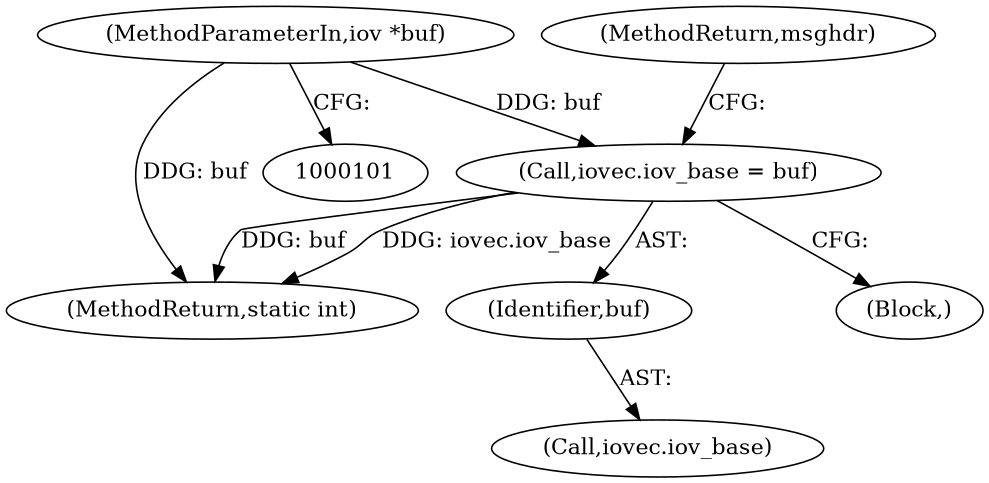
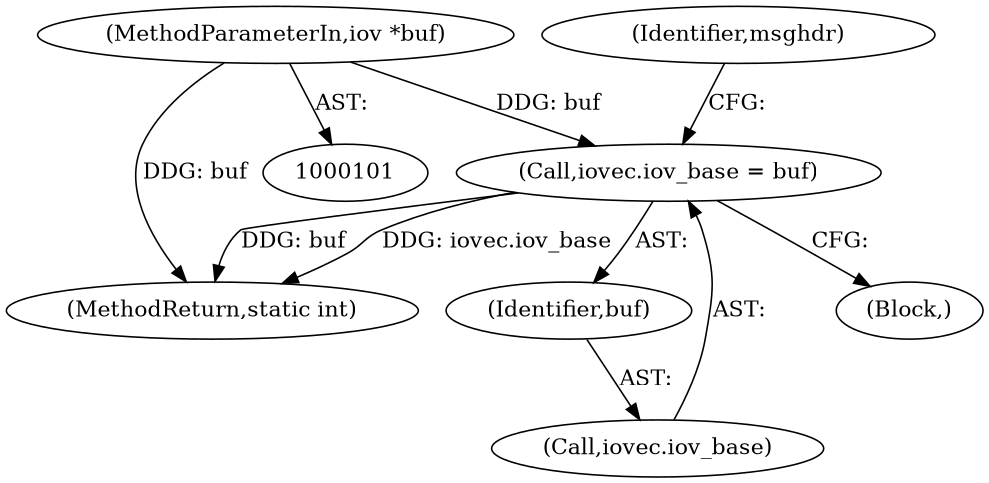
node "(MethodReturn,msghdr)": label "(MethodReturn,msghdr)" -> "(Identifier,msghdr)"
edge "(MethodParameterIn,iov *buf)" -> "1000101": label "CFG: " -> "AST: "
edge "(Call,iovec.iov_base)" -> "(Call,iovec.iov_base = buf)": added, label "AST:"
